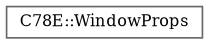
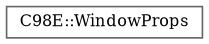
node "C78E::WindowProps": label "C78E::WindowProps" -> "C98E::WindowProps"
